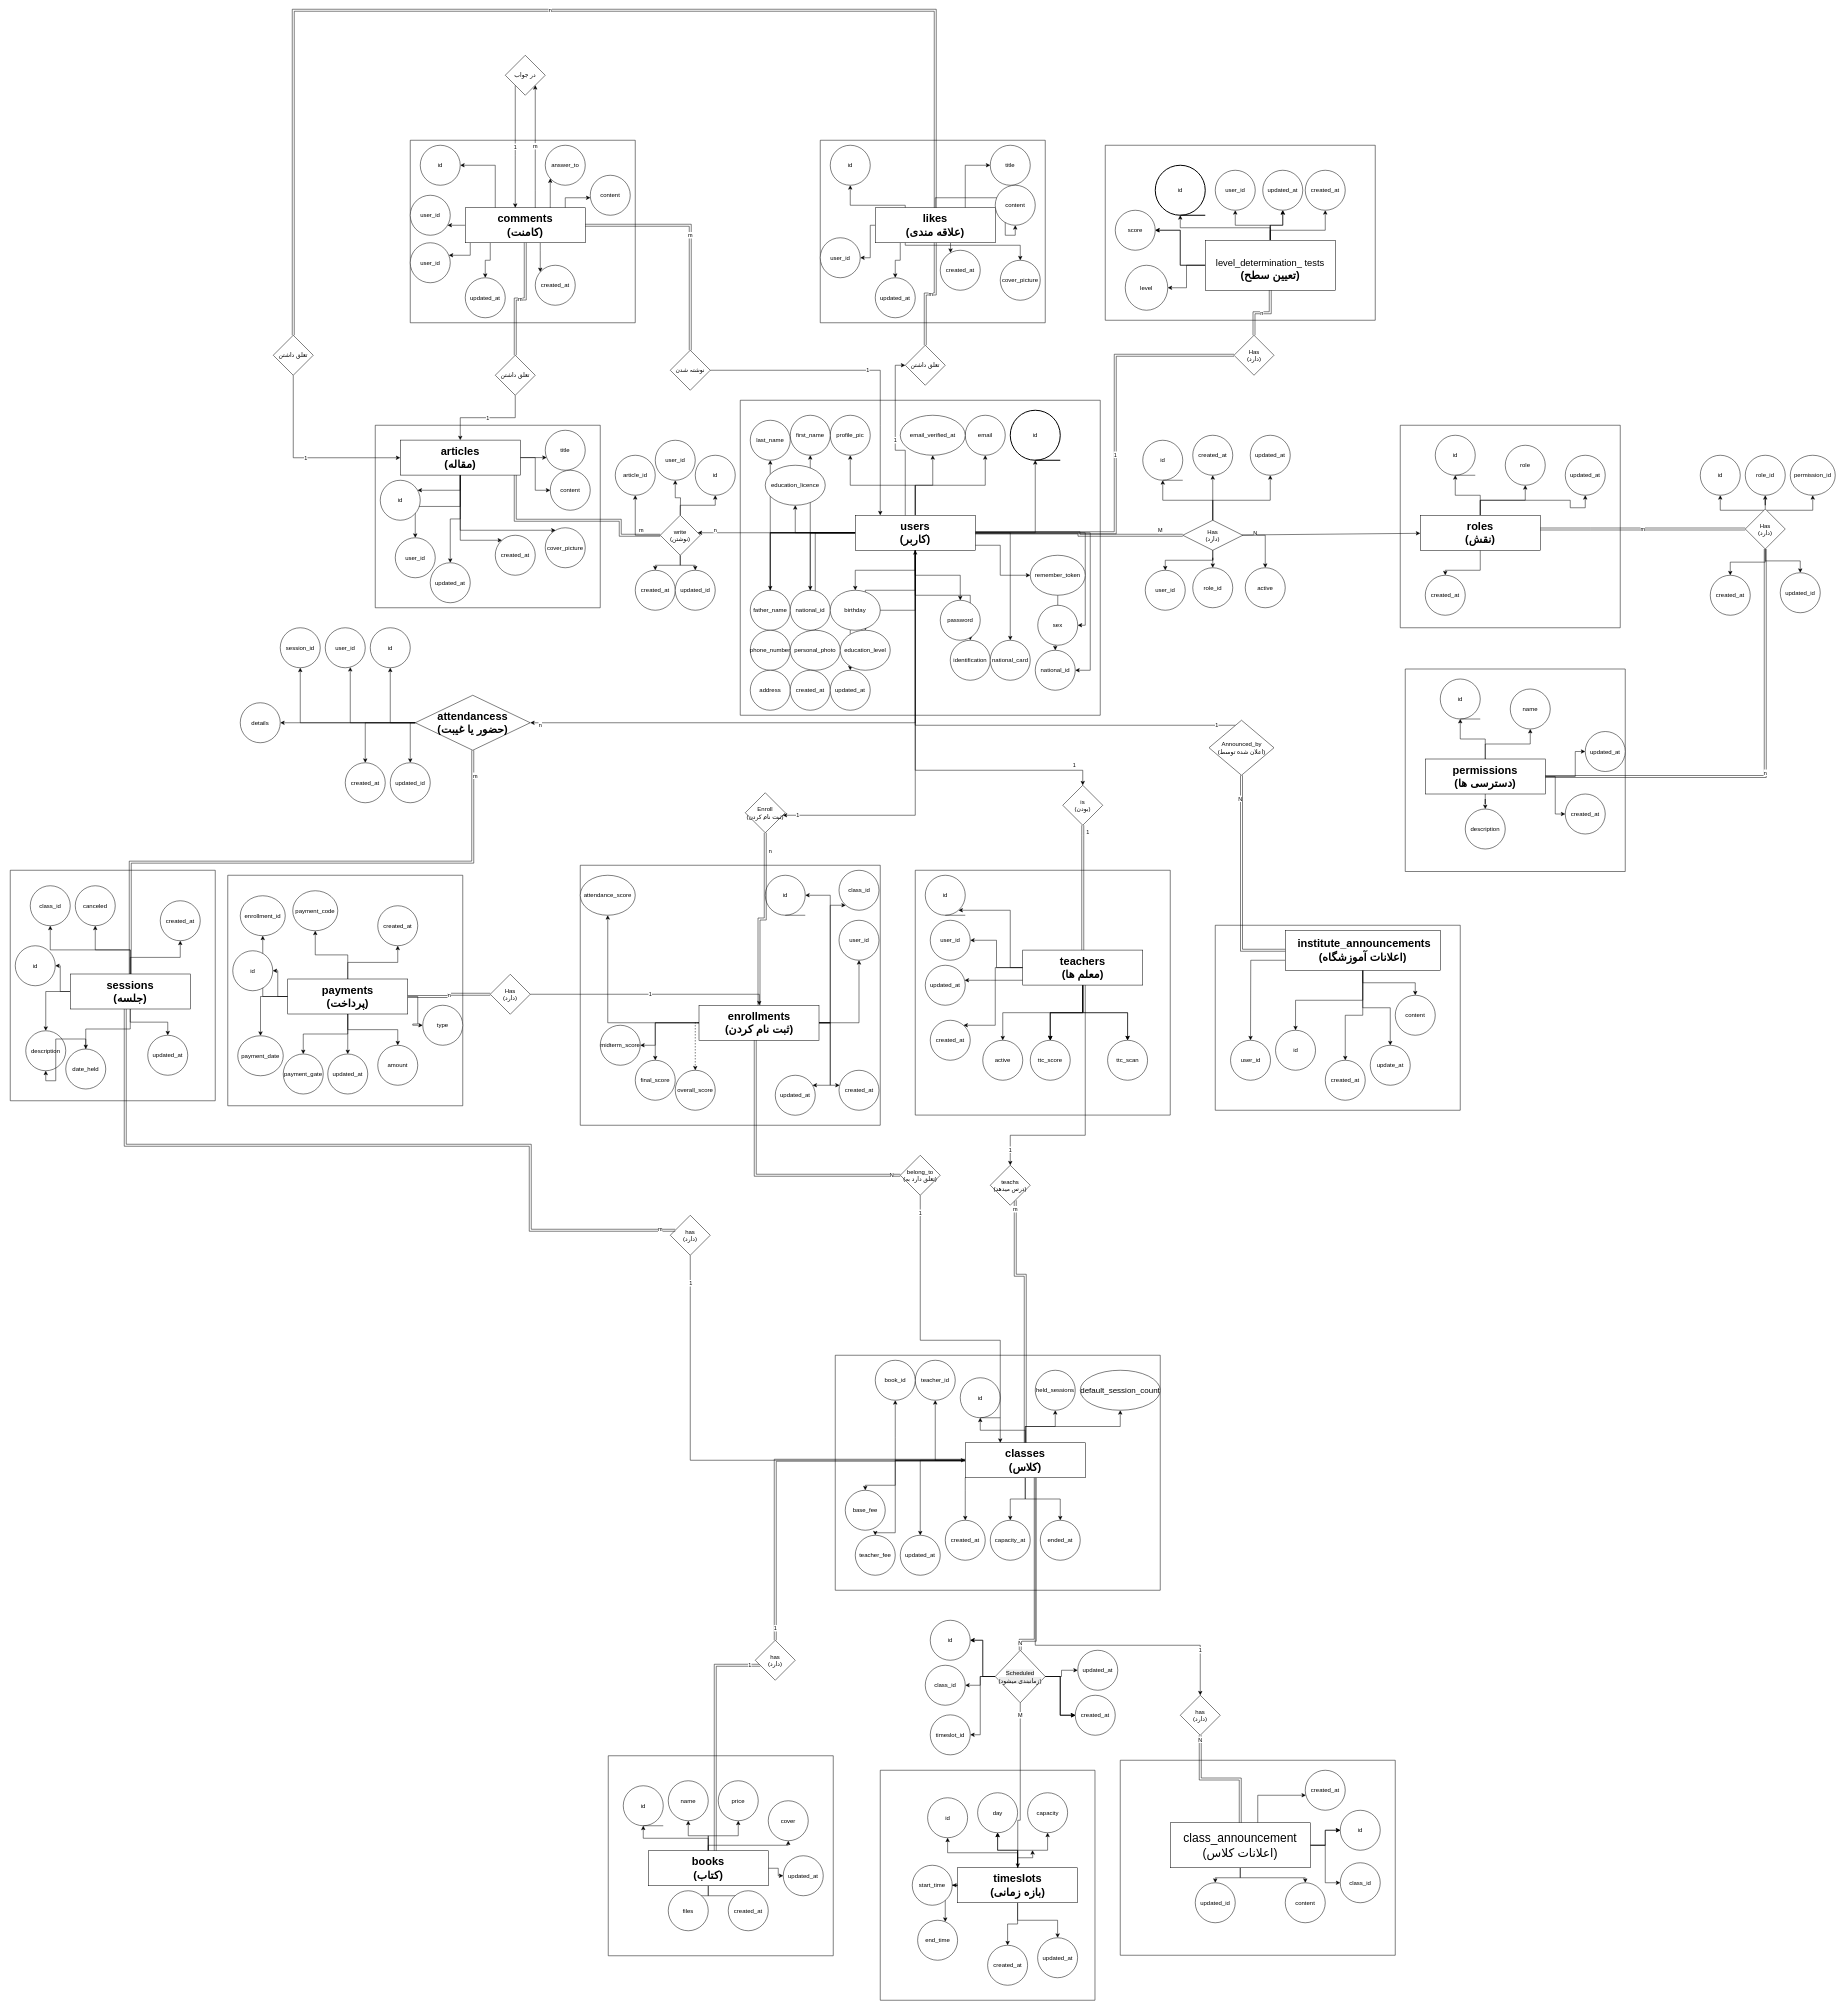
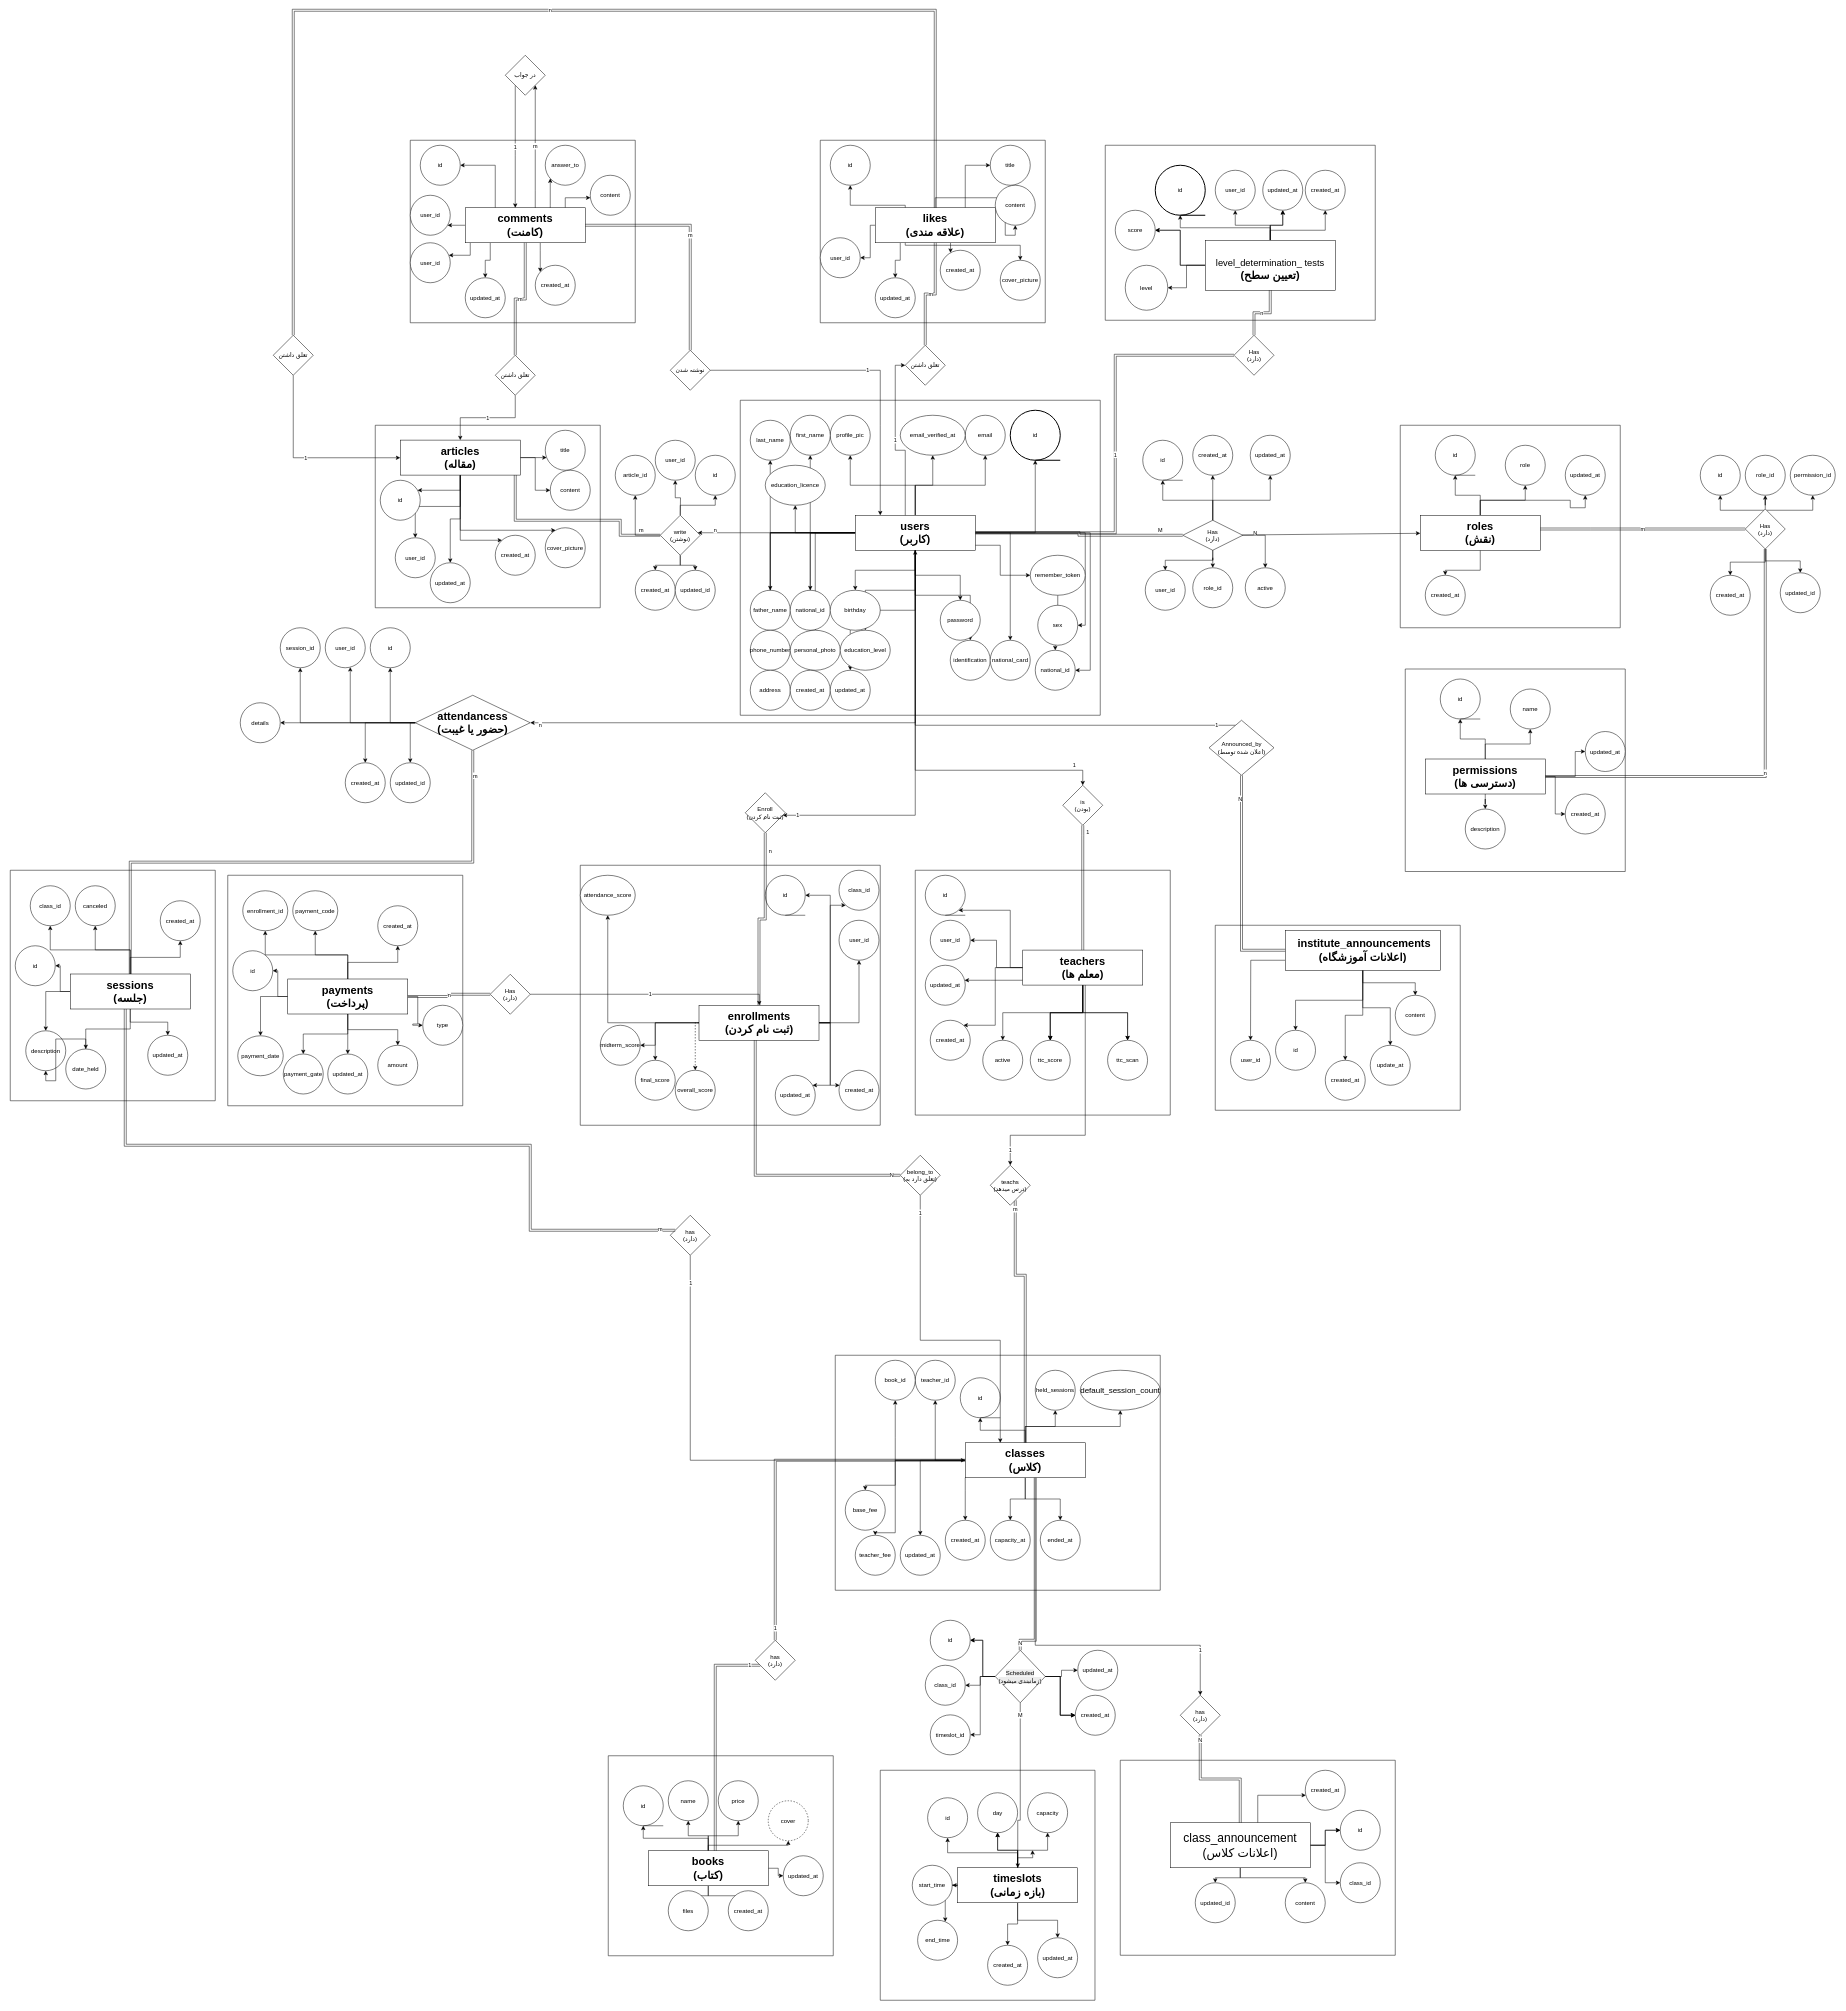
node "enrollment_id": moved (263, 916) -> (265, 911)
node "cover": style solid -> dashed
